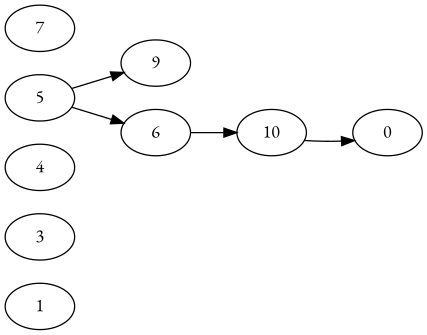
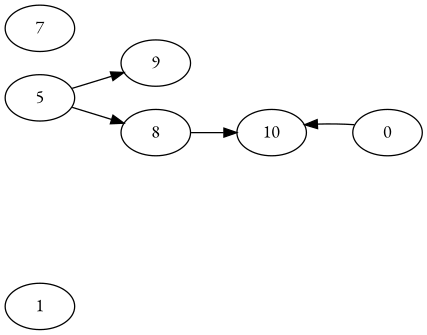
node "6": label "6" -> "8"
edge "10" -> "0": reversed
node "4": removed
node "3": removed
